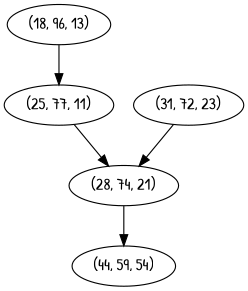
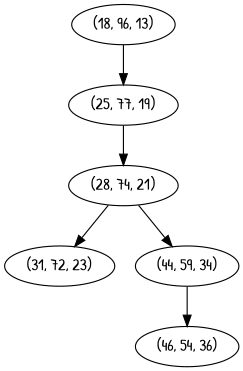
node "(25, 77, 11)": label "(25, 77, 11)" -> "(25, 77, 19)"
edge "(31, 72, 23)" -> "(28, 74, 21)": reversed
node "(44, 59, 54)": label "(44, 59, 54)" -> "(44, 59, 34)"
node "(46, 54, 36)": added
